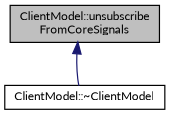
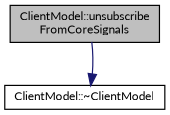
edge "ClientModel::~ClientModel" -> "ClientModel::unsubscribe FromCoreSignals": reversed
